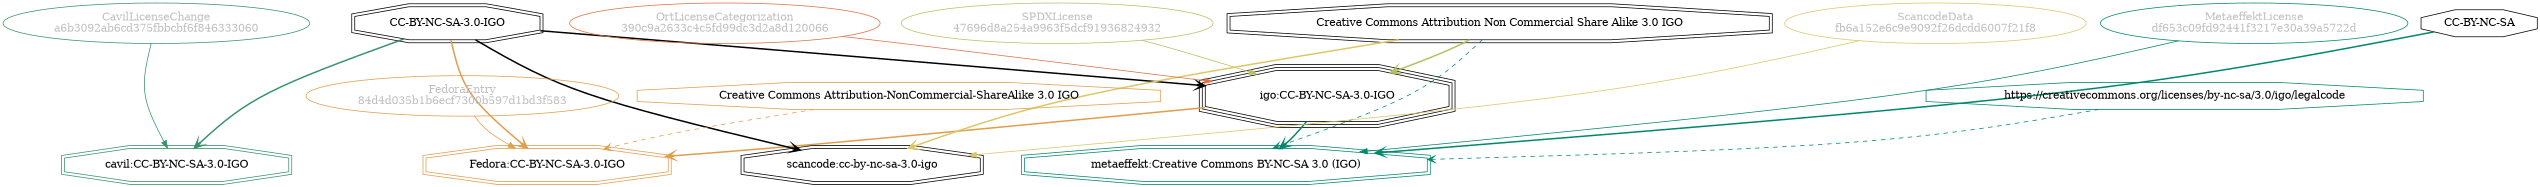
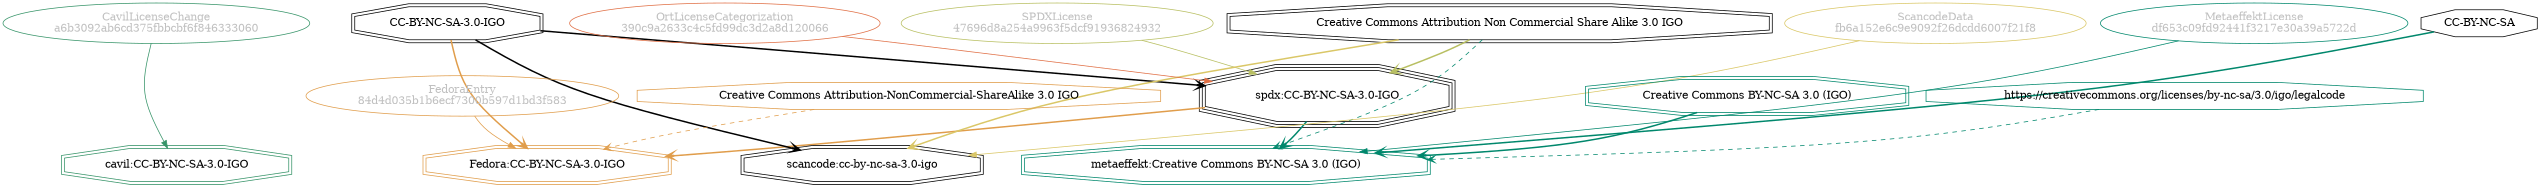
edge "CC-BY-NC-SA-3.0-IGO" -> "cavil:CC-BY-NC-SA-3.0-IGO": removed
node "igo:CC-BY-NC-SA-3.0-IGO": label "igo:CC-BY-NC-SA-3.0-IGO" -> "spdx:CC-BY-NC-SA-3.0-IGO"
node "Creative Commons BY-NC-SA 3.0 (IGO)": added
